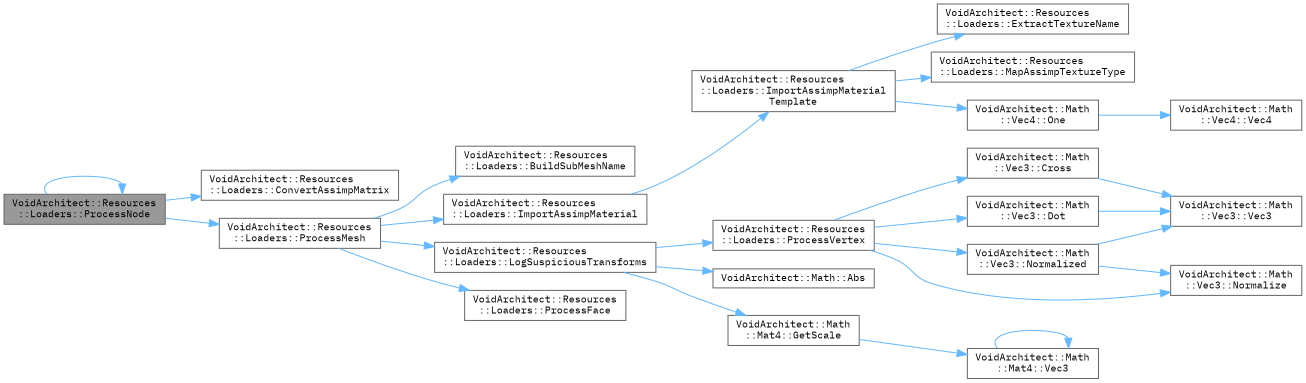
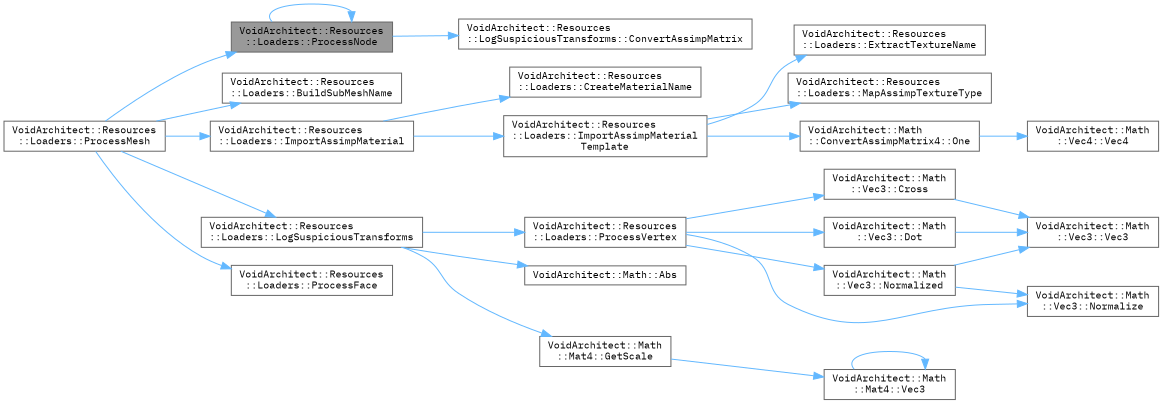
node "VoidArchitect::Resources ::Loaders::CreateMaterialName": added
node "VoidArchitect::Math ::Vec4::One": label "VoidArchitect::Math ::Vec4::One" -> "VoidArchitect::Math ::ConvertAssimpMatrix4::One"
node "VoidArchitect::Resources ::Loaders::ConvertAssimpMatrix": label "VoidArchitect::Resources ::Loaders::ConvertAssimpMatrix" -> "VoidArchitect::Resources ::LogSuspiciousTransforms::ConvertAssimpMatrix"
edge "VoidArchitect::Resources ::Loaders::ProcessNode" -> "VoidArchitect::Resources ::Loaders::ProcessMesh": reversed
